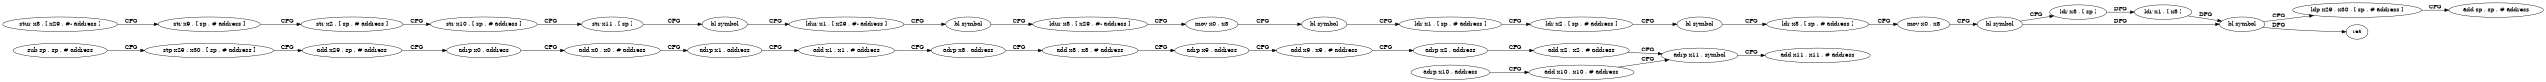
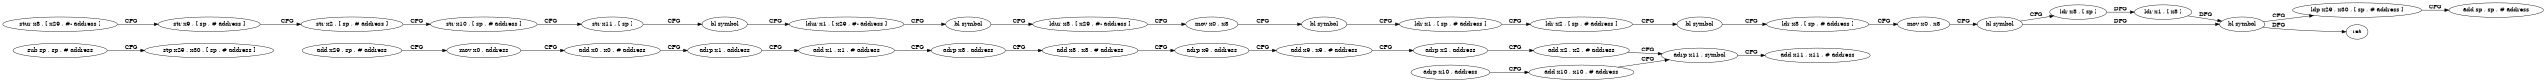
edge "stp x29 , x30 , [ sp , # address ]" -> "add x29 , sp , # address": removed, label "CFG"
node "adrp x0 , address": label "adrp x0 , address" -> "mov x0 , address"
